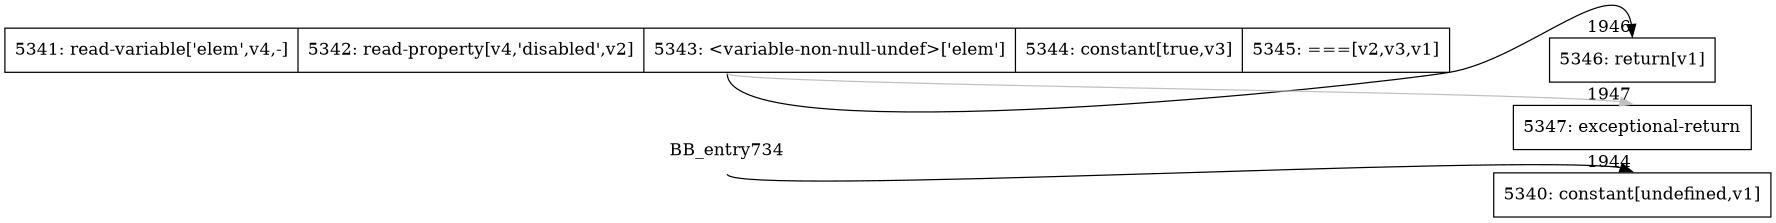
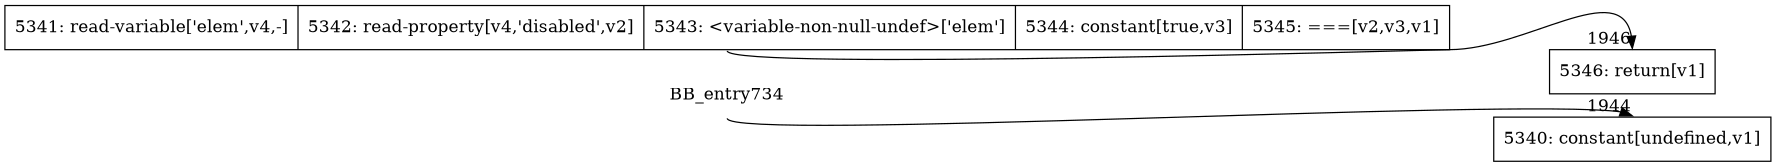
node "5347: exceptional-return": removed
